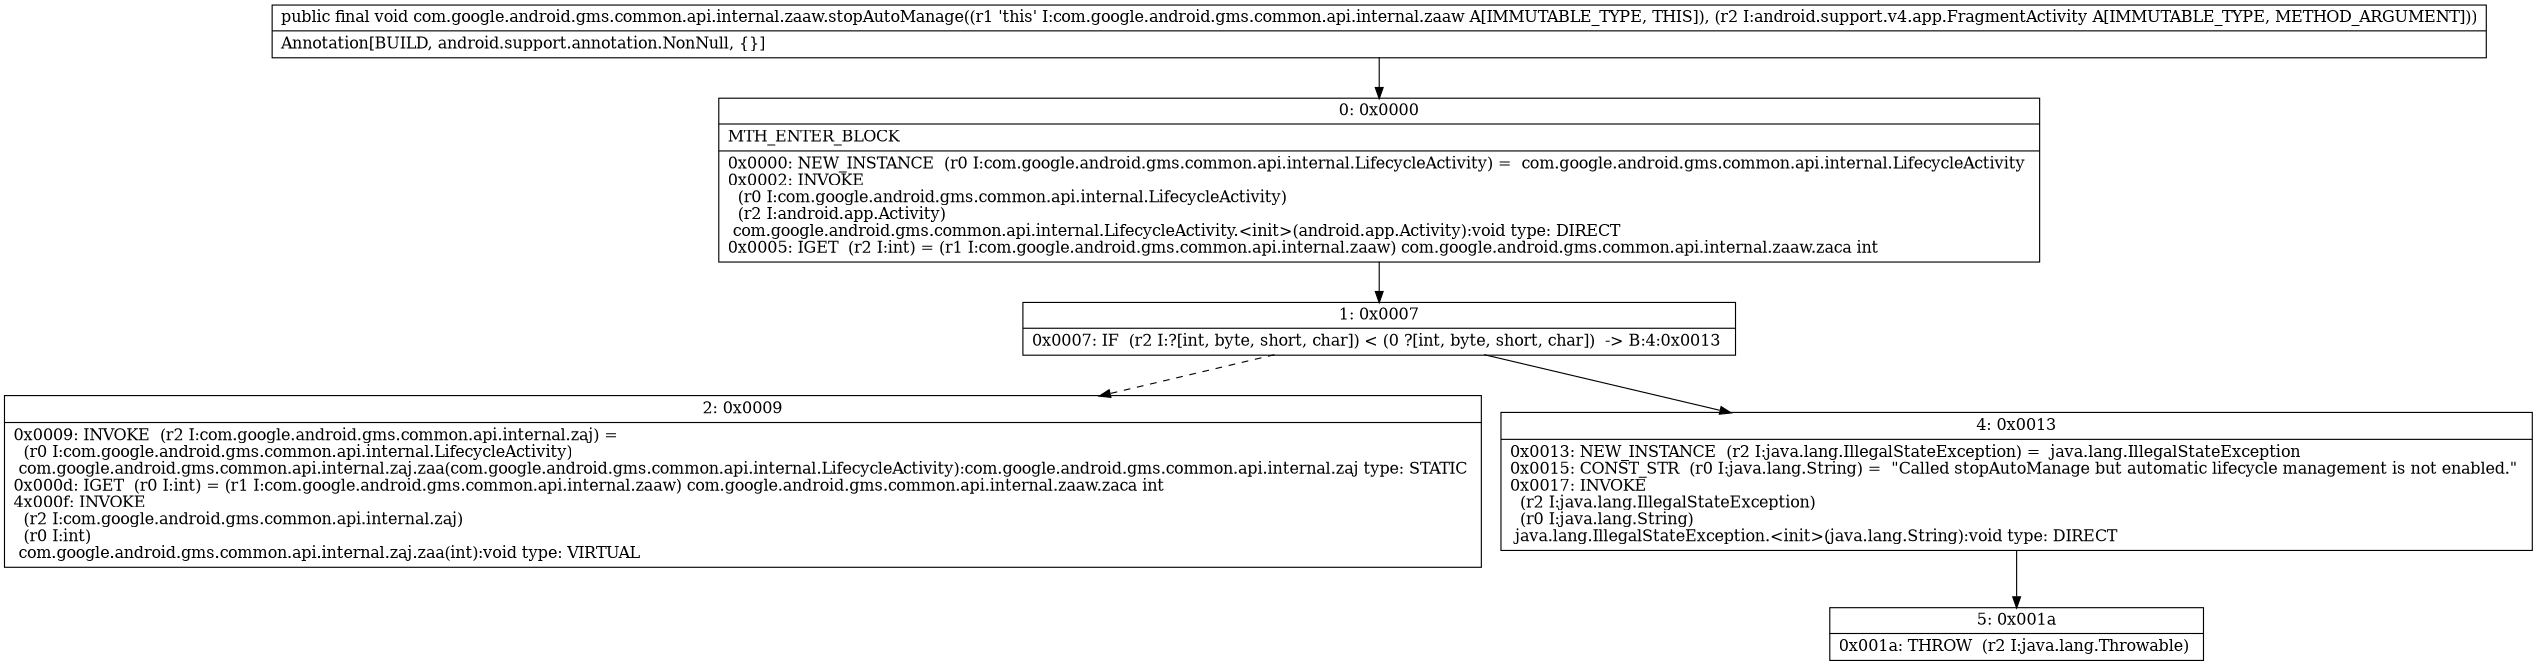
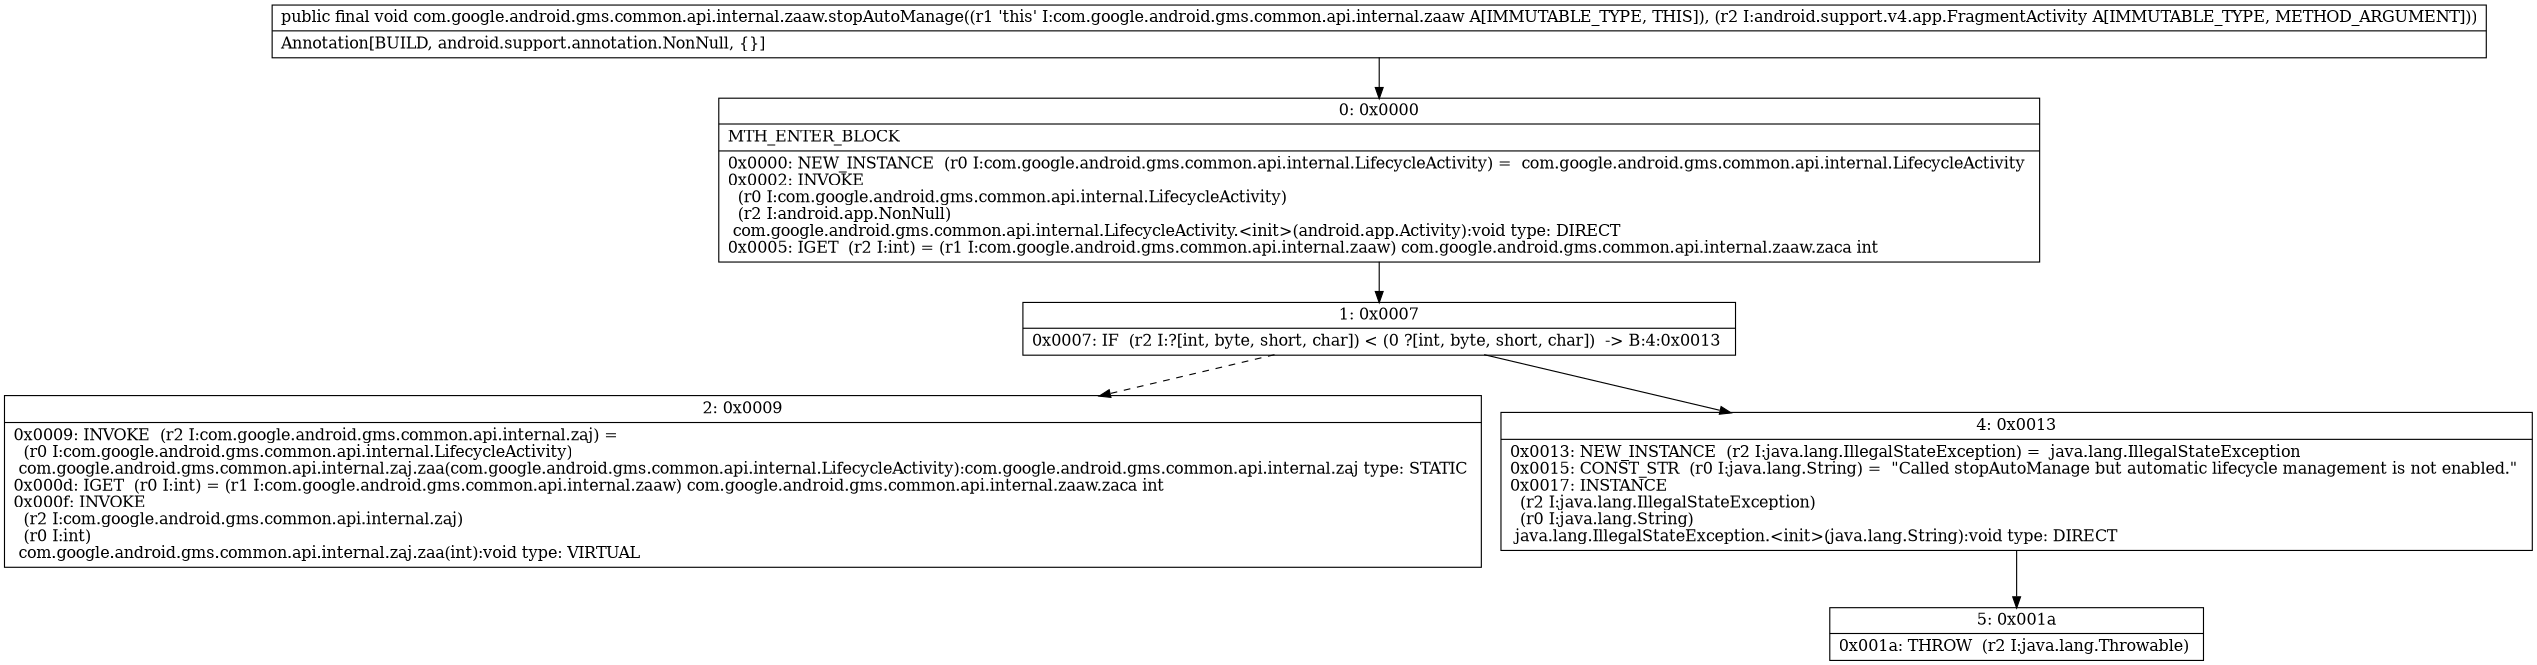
node "0: 0x0000": text "(r2 I:android.app.Activity)" -> "(r2 I:android.app.NonNull)"
node "4: 0x0013": text "0x0017: INVOKE" -> "0x0017: INSTANCE"
node "2: 0x0009": text "4x000f: INVOKE" -> "0x000f: INVOKE"
